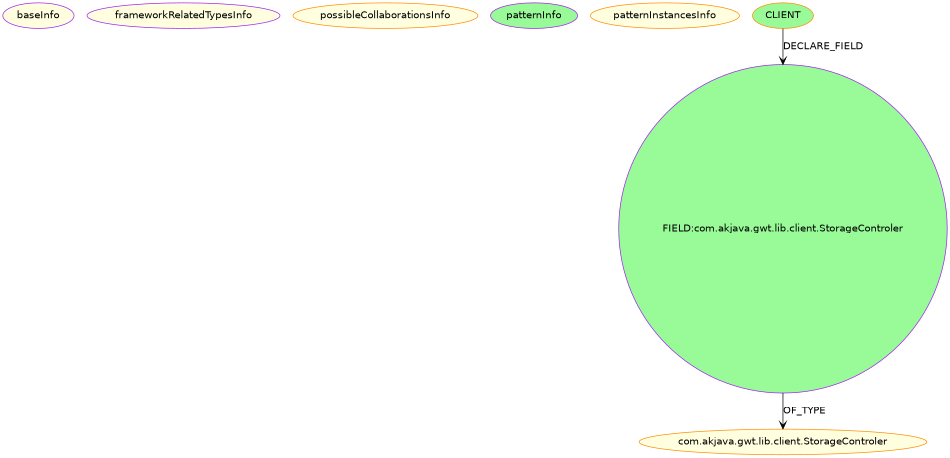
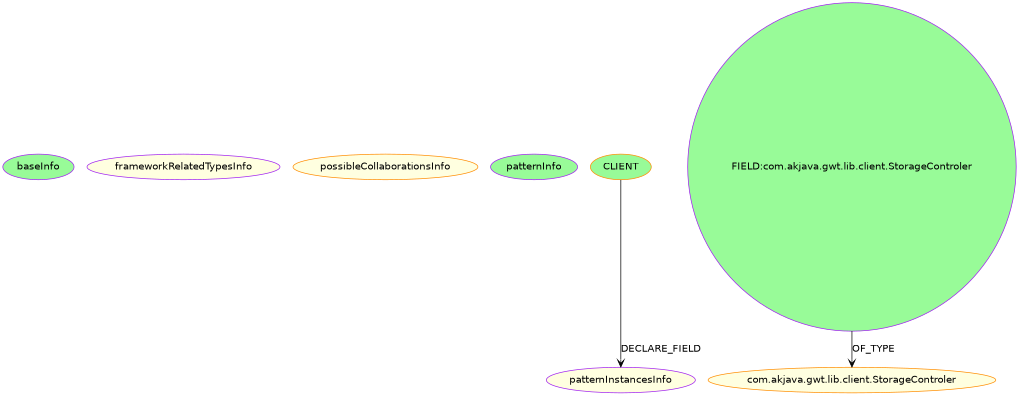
node "baseInfo": fillcolor lightyellow -> palegreen
node "patternInstancesInfo": color darkorange -> purple
edge "CLIENT" -> "FIELD:com.akjava.gwt.lib.client.StorageControler": now "CLIENT" -> "patternInstancesInfo"
